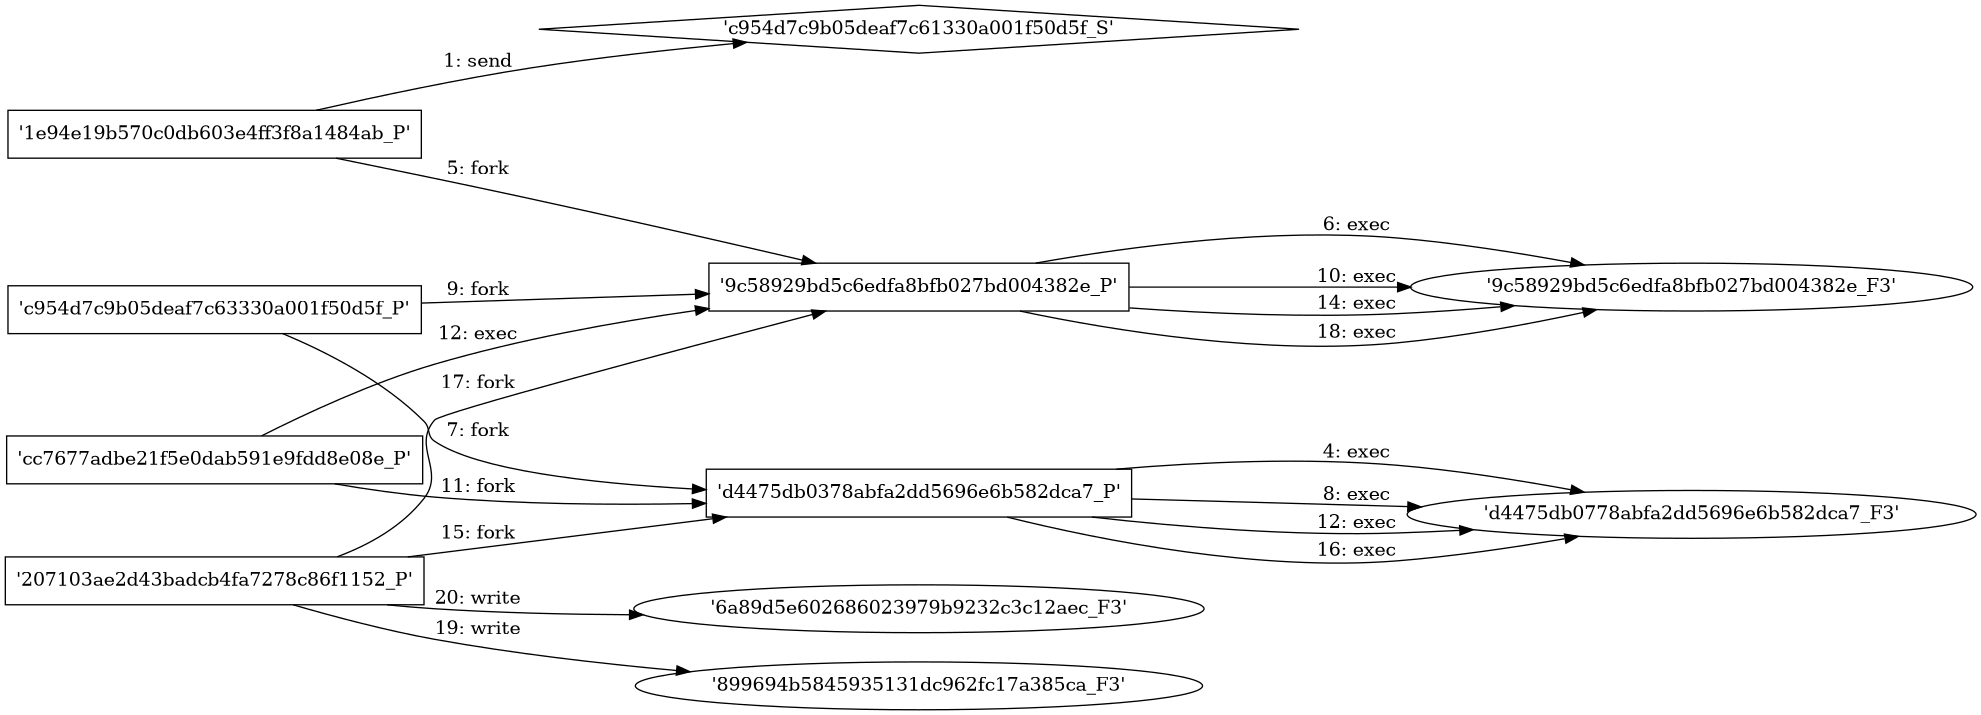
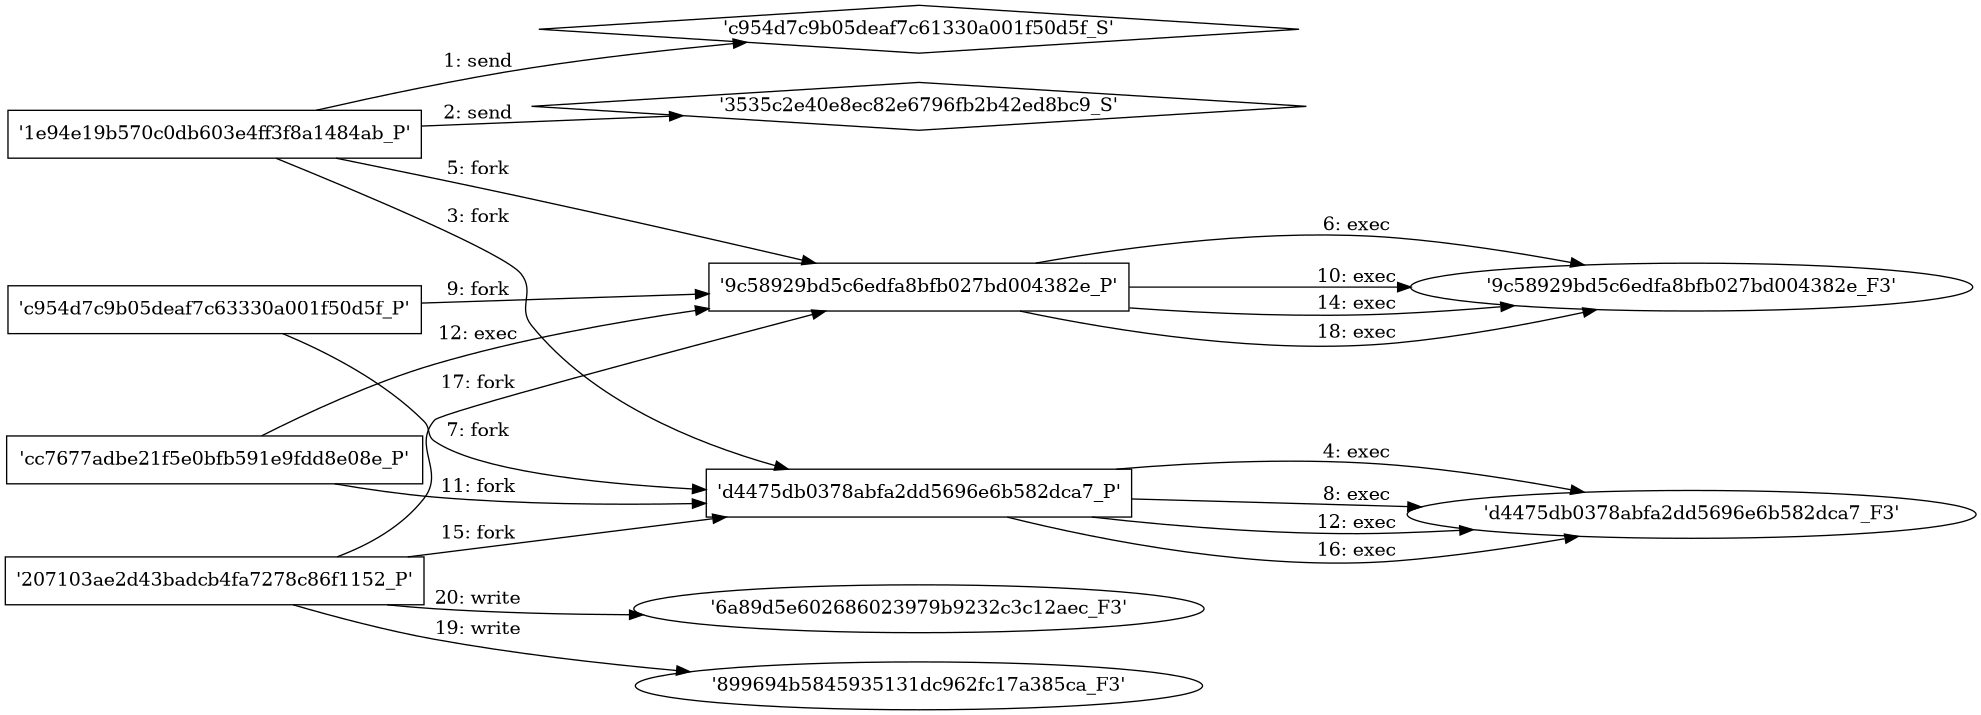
node "'3535c2e40e8ec82e6796fb2b42ed8bc9_S'": added
edge "'1e94e19b570c0db603e4ff3f8a1484ab_P'" -> "'d4475db0378abfa2dd5696e6b582dca7_P'": added, label "3: fork"
node "'cc7677adbe21f5e0dab591e9fdd8e08e_P'": label "'cc7677adbe21f5e0dab591e9fdd8e08e_P'" -> "'cc7677adbe21f5e0bfb591e9fdd8e08e_P'"
node "'d4475db0778abfa2dd5696e6b582dca7_F3'": label "'d4475db0778abfa2dd5696e6b582dca7_F3'" -> "'d4475db0378abfa2dd5696e6b582dca7_F3'"
